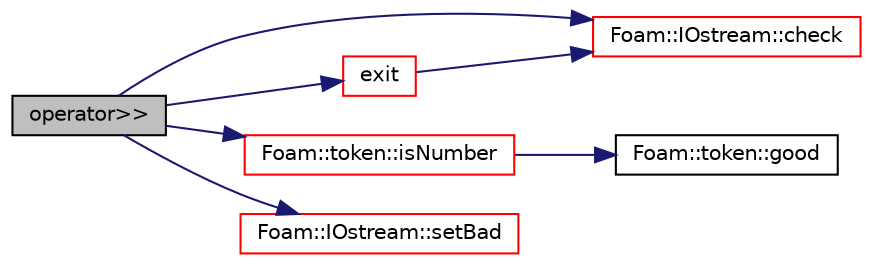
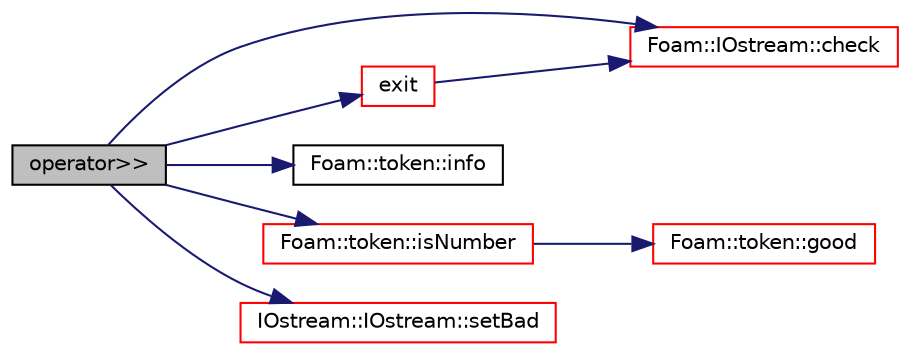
node "Foam::token::good": color black -> red
node "Foam::token::info": added
node "Foam::IOstream::setBad": label "Foam::IOstream::setBad" -> "IOstream::IOstream::setBad"
